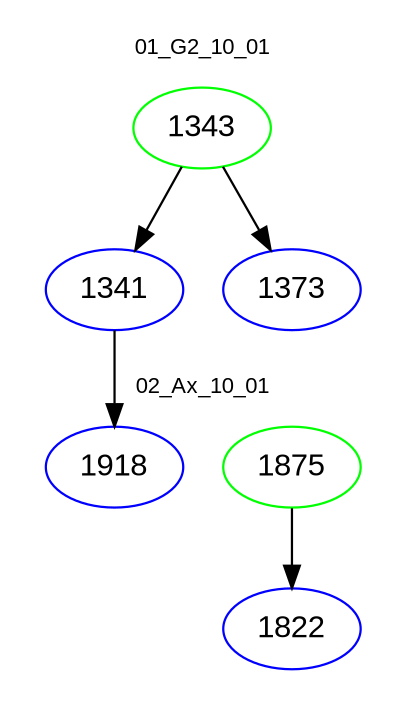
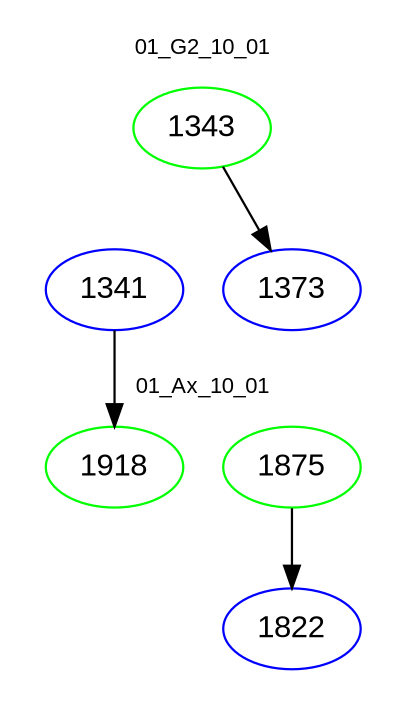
edge "1343" -> "1341": removed
cluster "02_Ax_10_01": label "02_Ax_10_01" -> "01_Ax_10_01"
node "1918": color blue -> green
